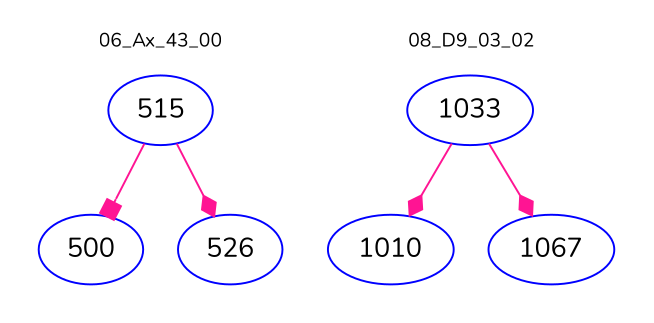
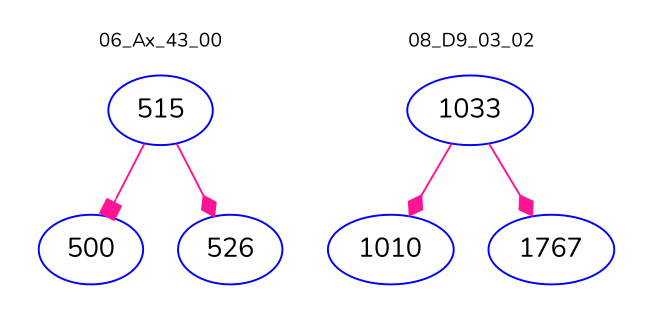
node "1067": label "1067" -> "1767"
